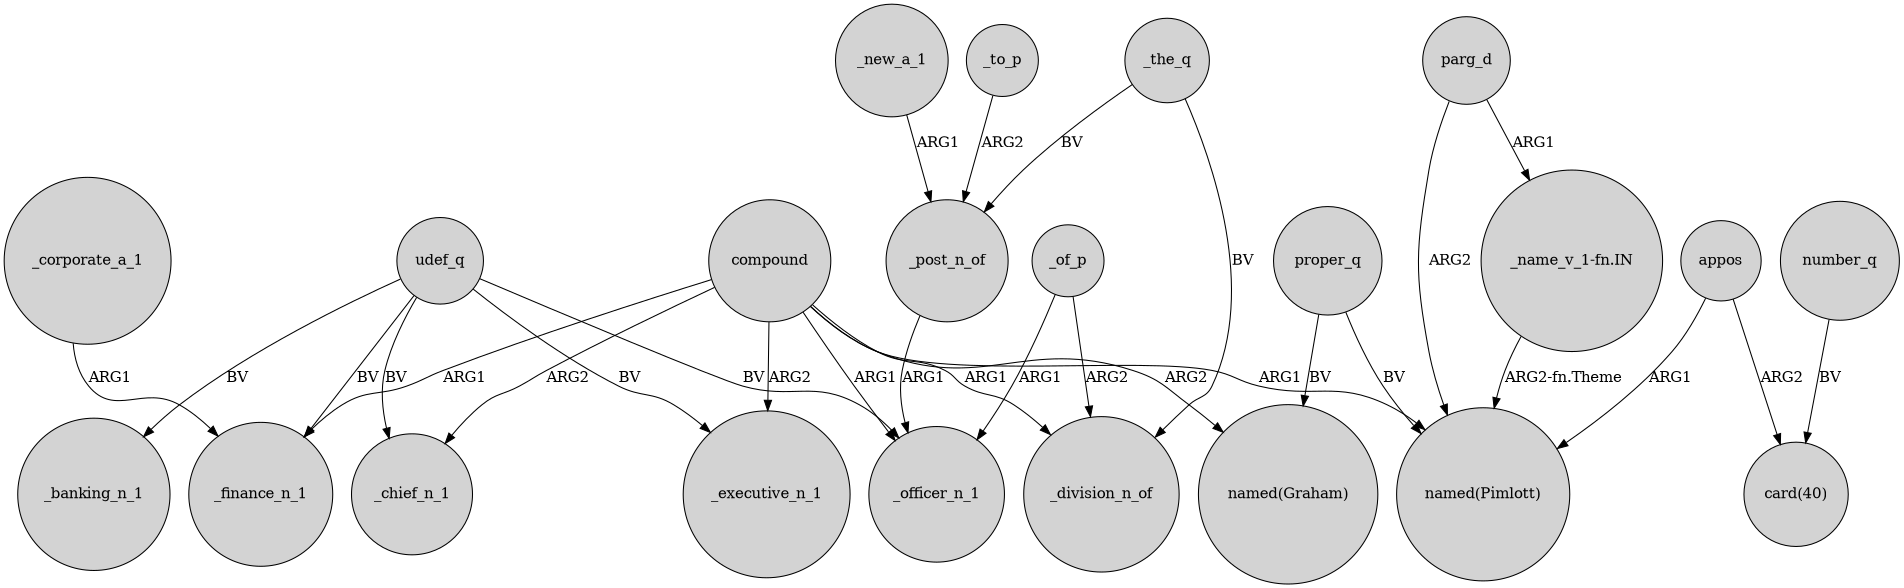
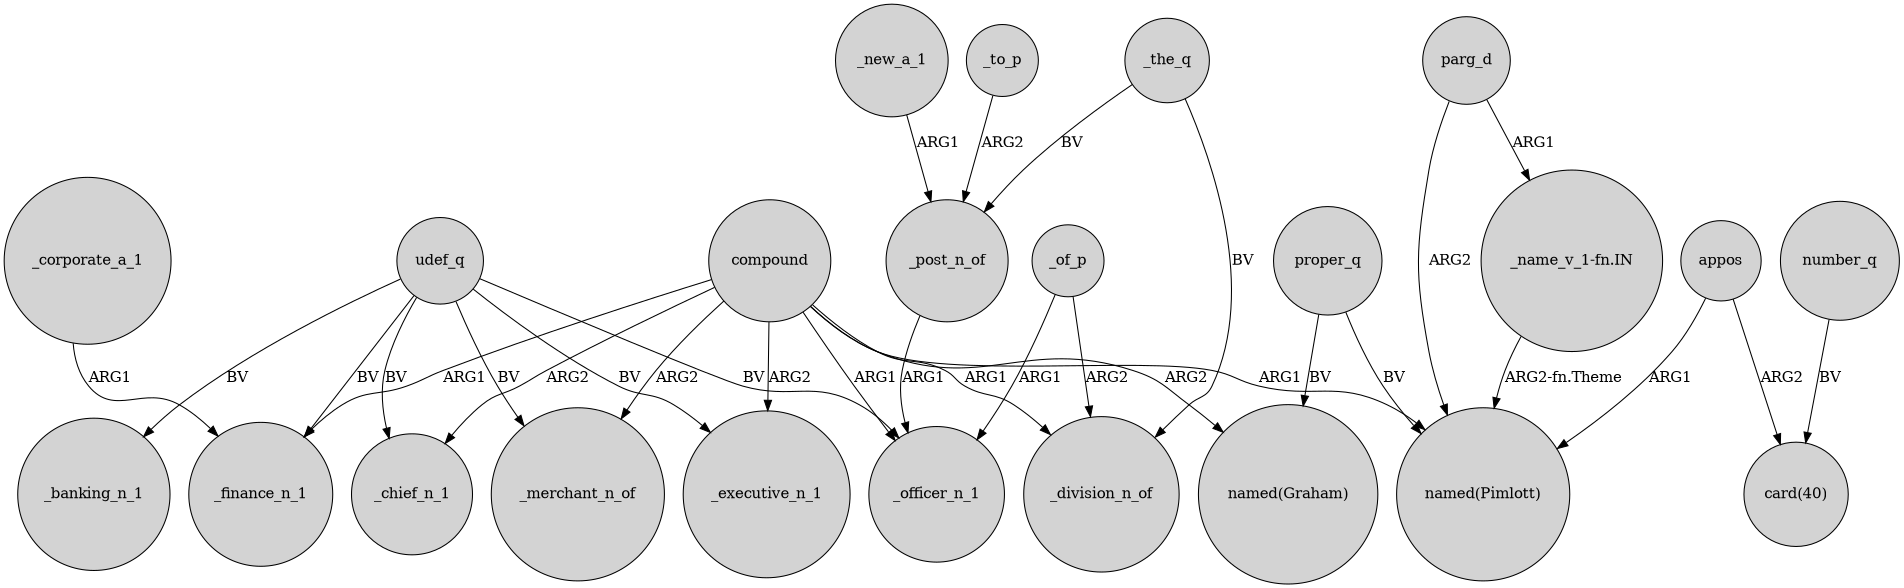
node "_merchant_n_of": added
